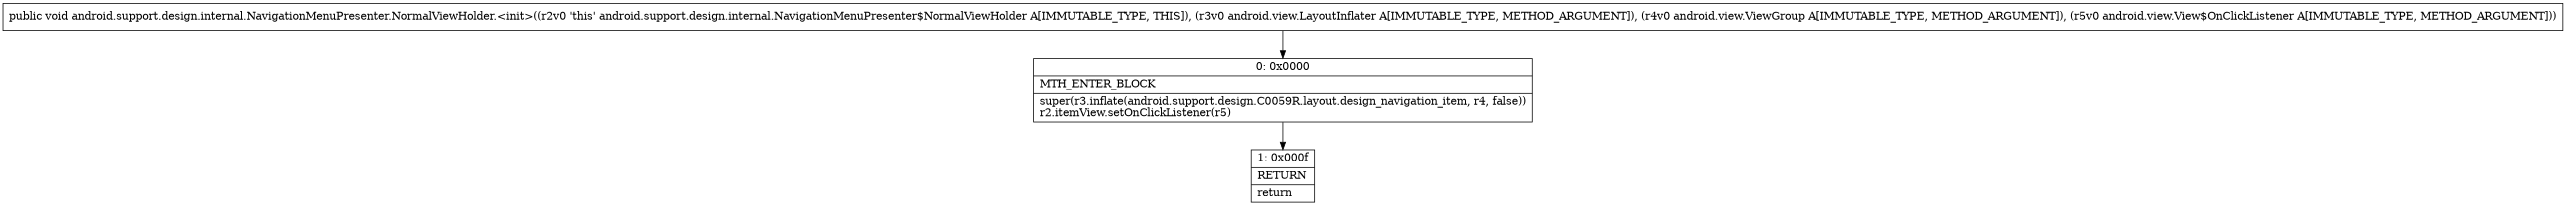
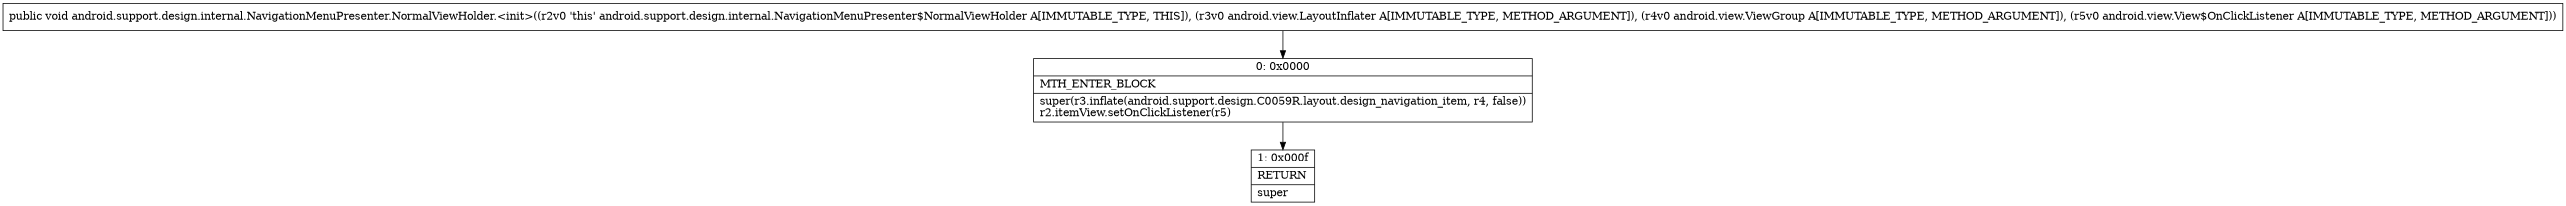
node "1: 0x000f": text "return" -> "super"
